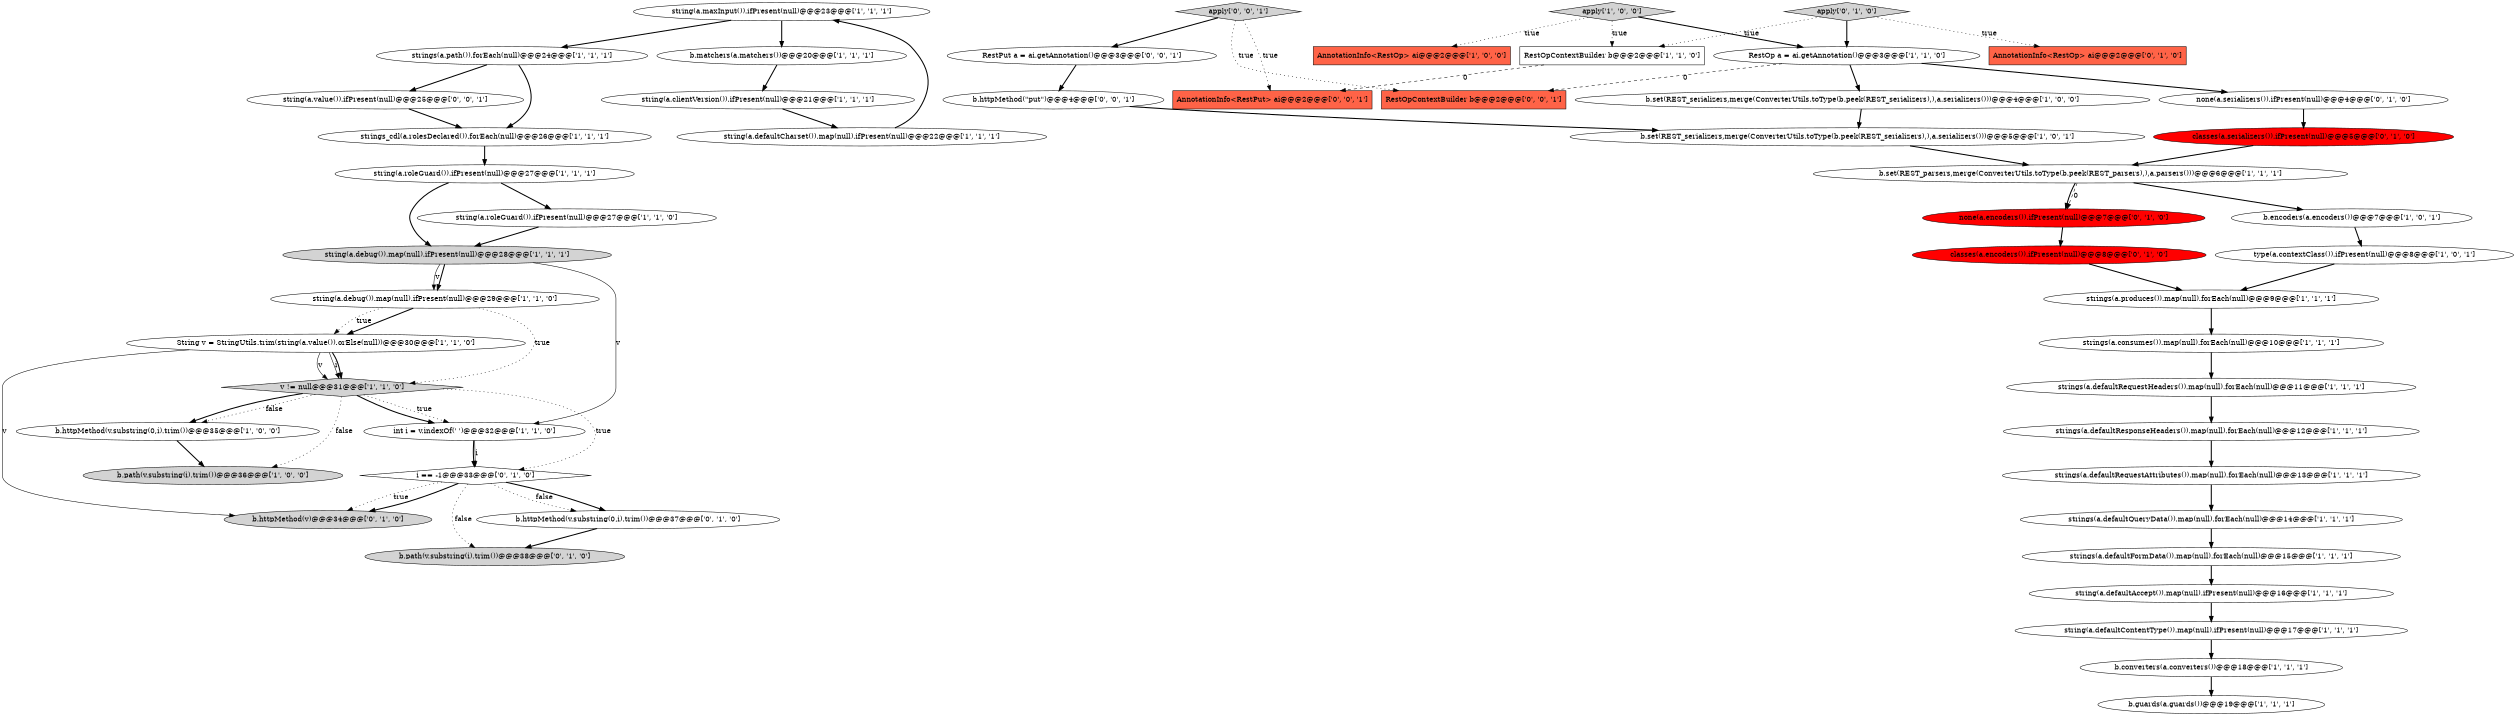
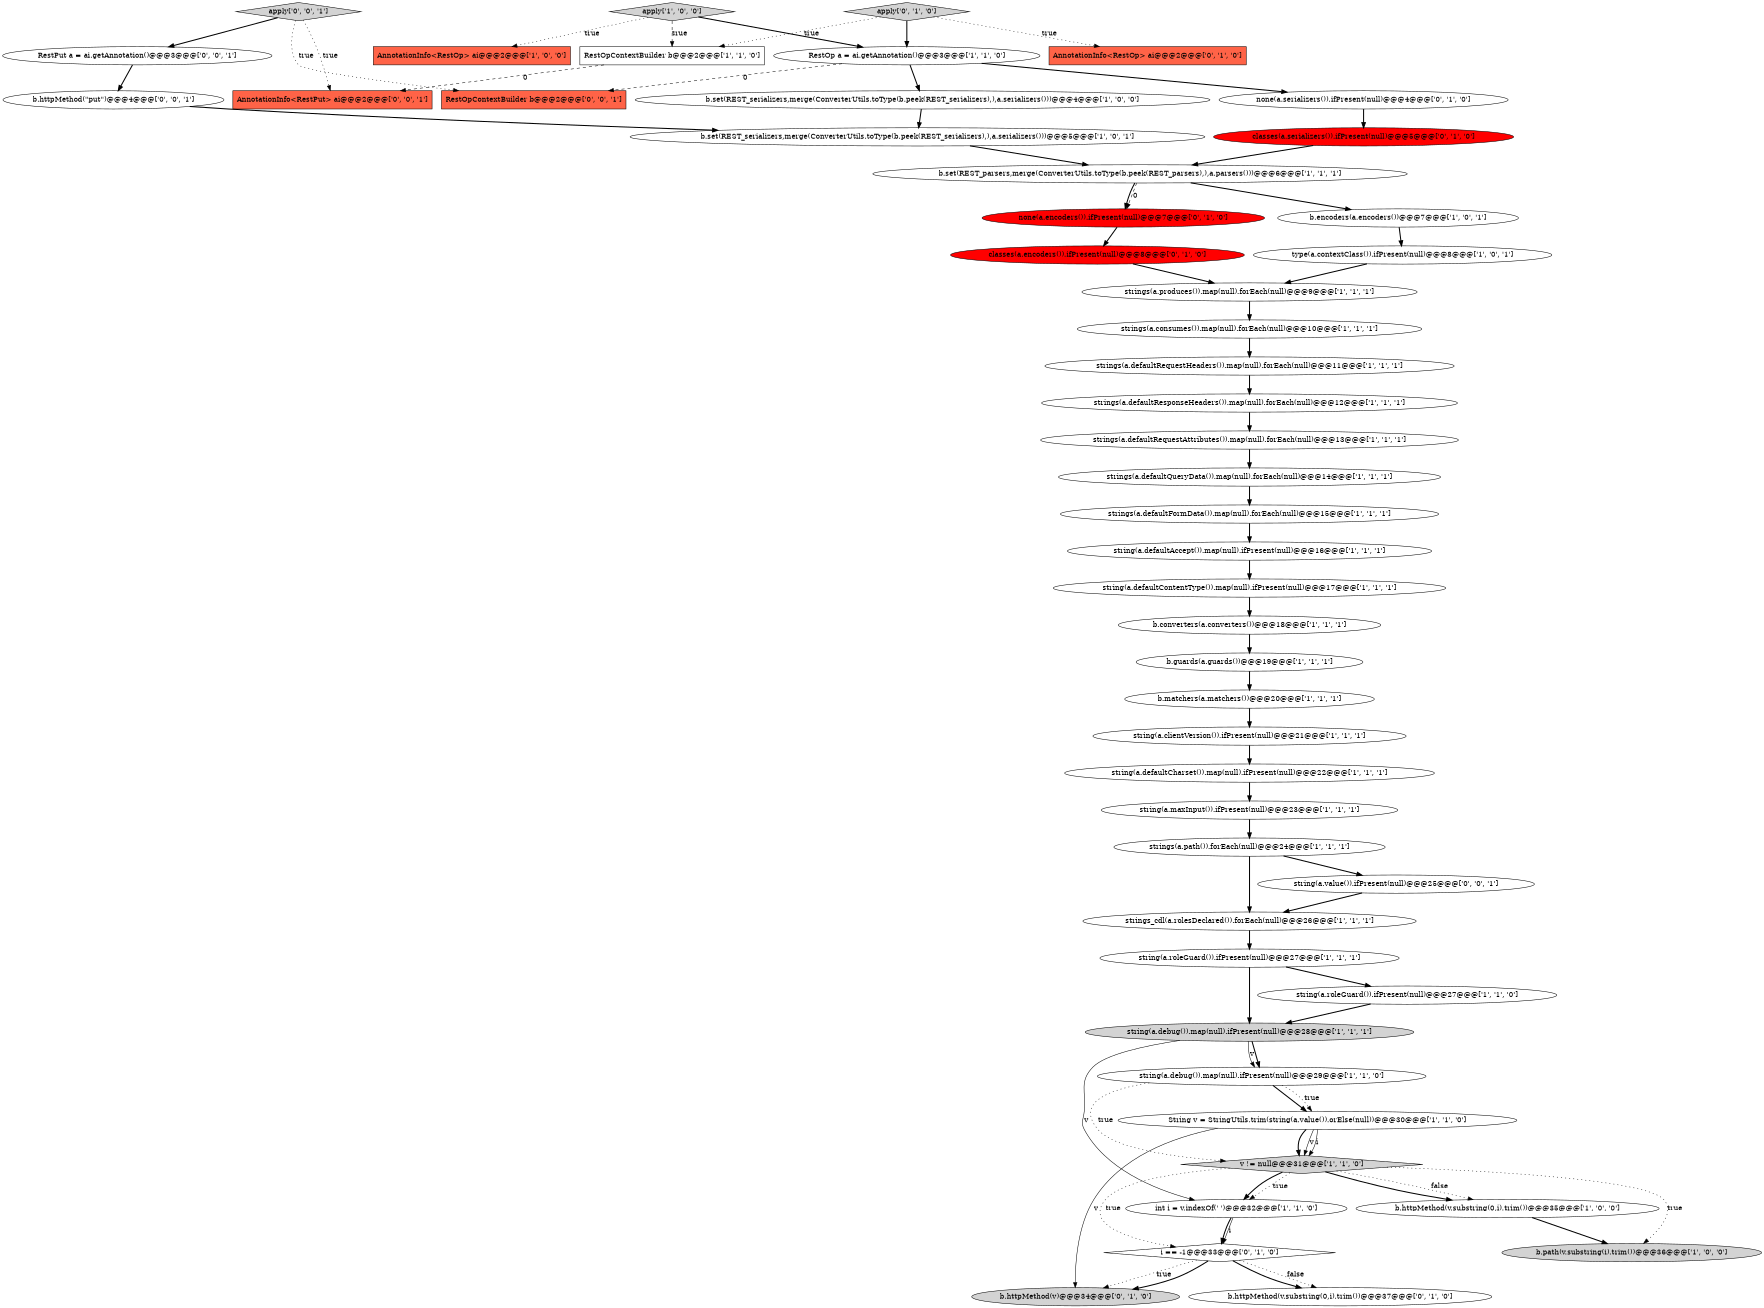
edge "string(a.maxInput()).ifPresent(null)@@@23@@@['1', '1', '1']" -> "b.matchers(a.matchers())@@@20@@@['1', '1', '1']": now "b.guards(a.guards())@@@19@@@['1', '1', '1']" -> "b.matchers(a.matchers())@@@20@@@['1', '1', '1']"
edge "apply['1', '0', '0']" -> "RestOpContextBuilder b@@@2@@@['1', '1', '0']": style dotted -> dashed
edge "v != null@@@31@@@['1', '1', '0']" -> "b.path(v.substring(i).trim())@@@36@@@['1', '0', '0']": label "false" -> "true"
node "b.path(v.substring(i).trim())@@@38@@@['0', '1', '0']": removed
